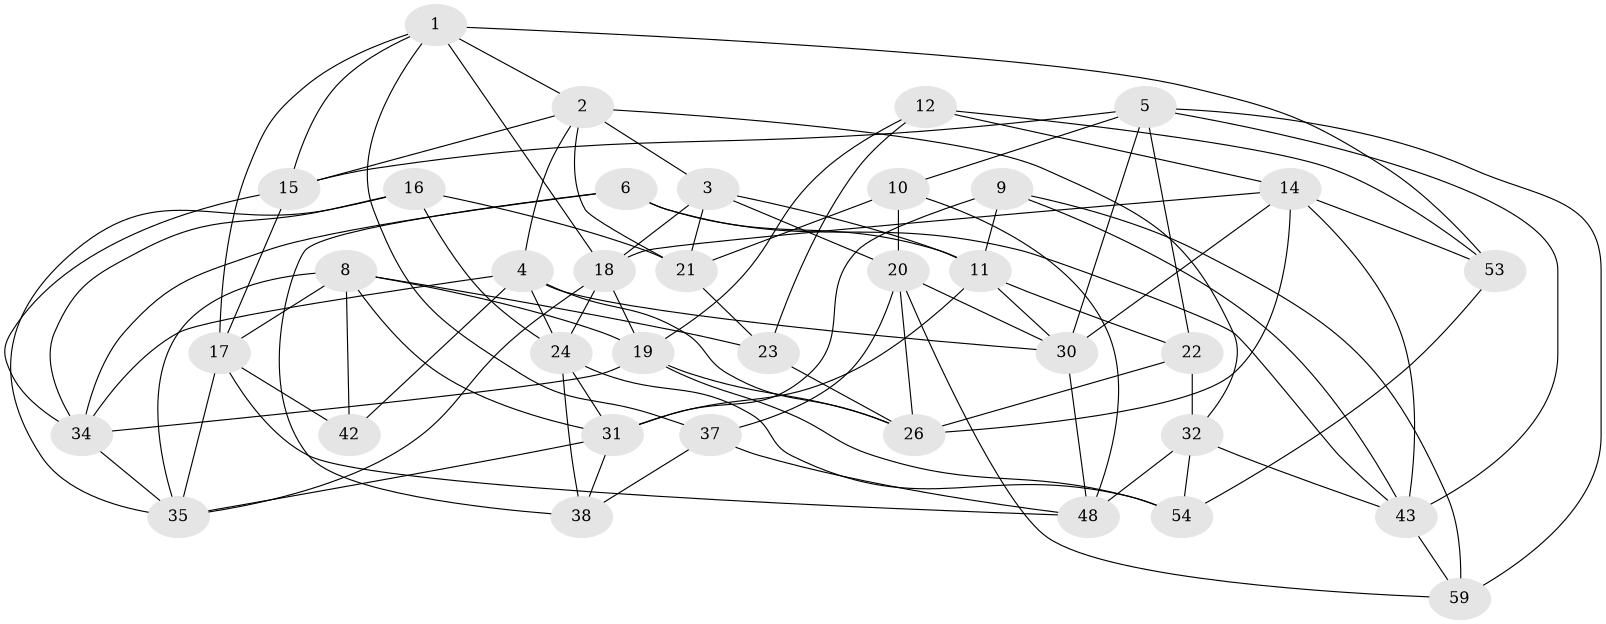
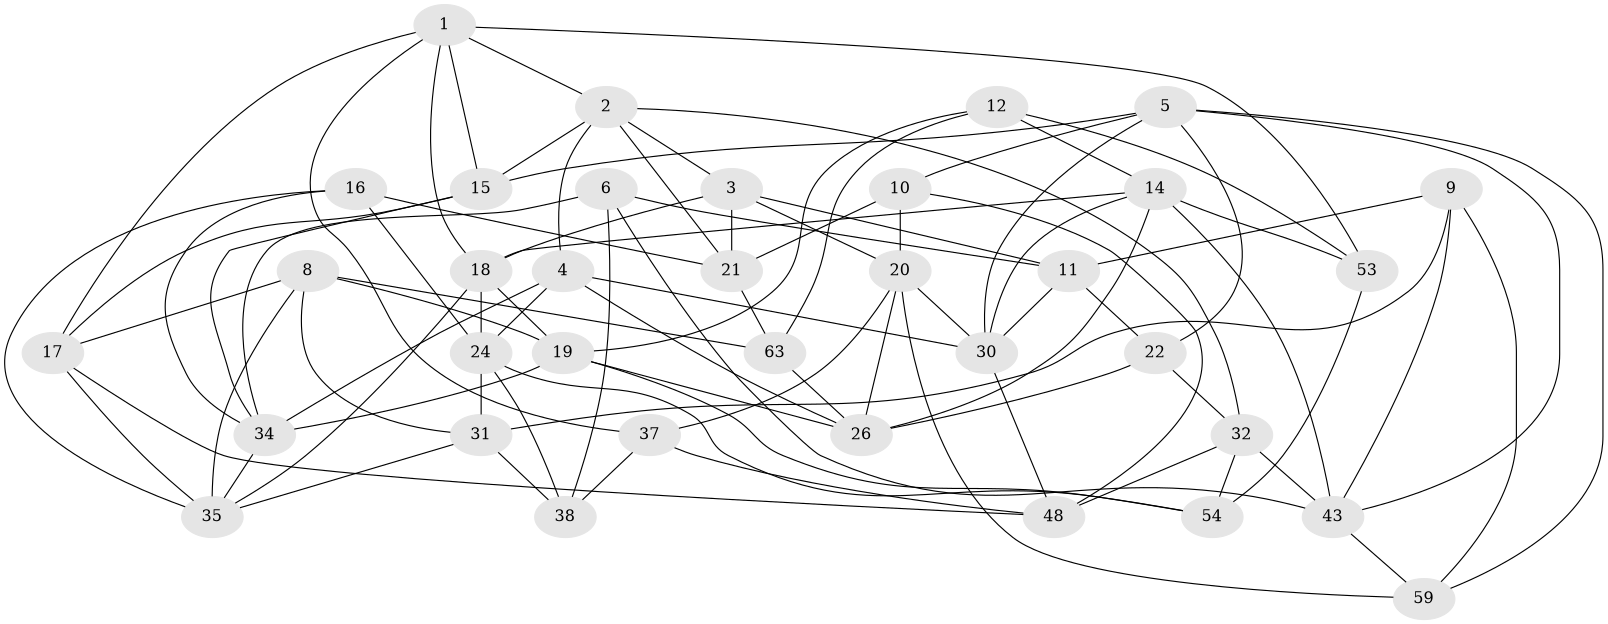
node "23": label "23" -> "63"
edge "11" -- "31": removed
node "42": removed
